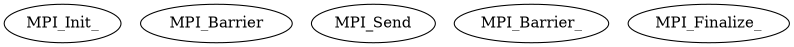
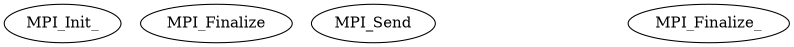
node "MPI_Barrier": label "MPI_Barrier" -> "MPI_Finalize"
node "MPI_Barrier_": removed
